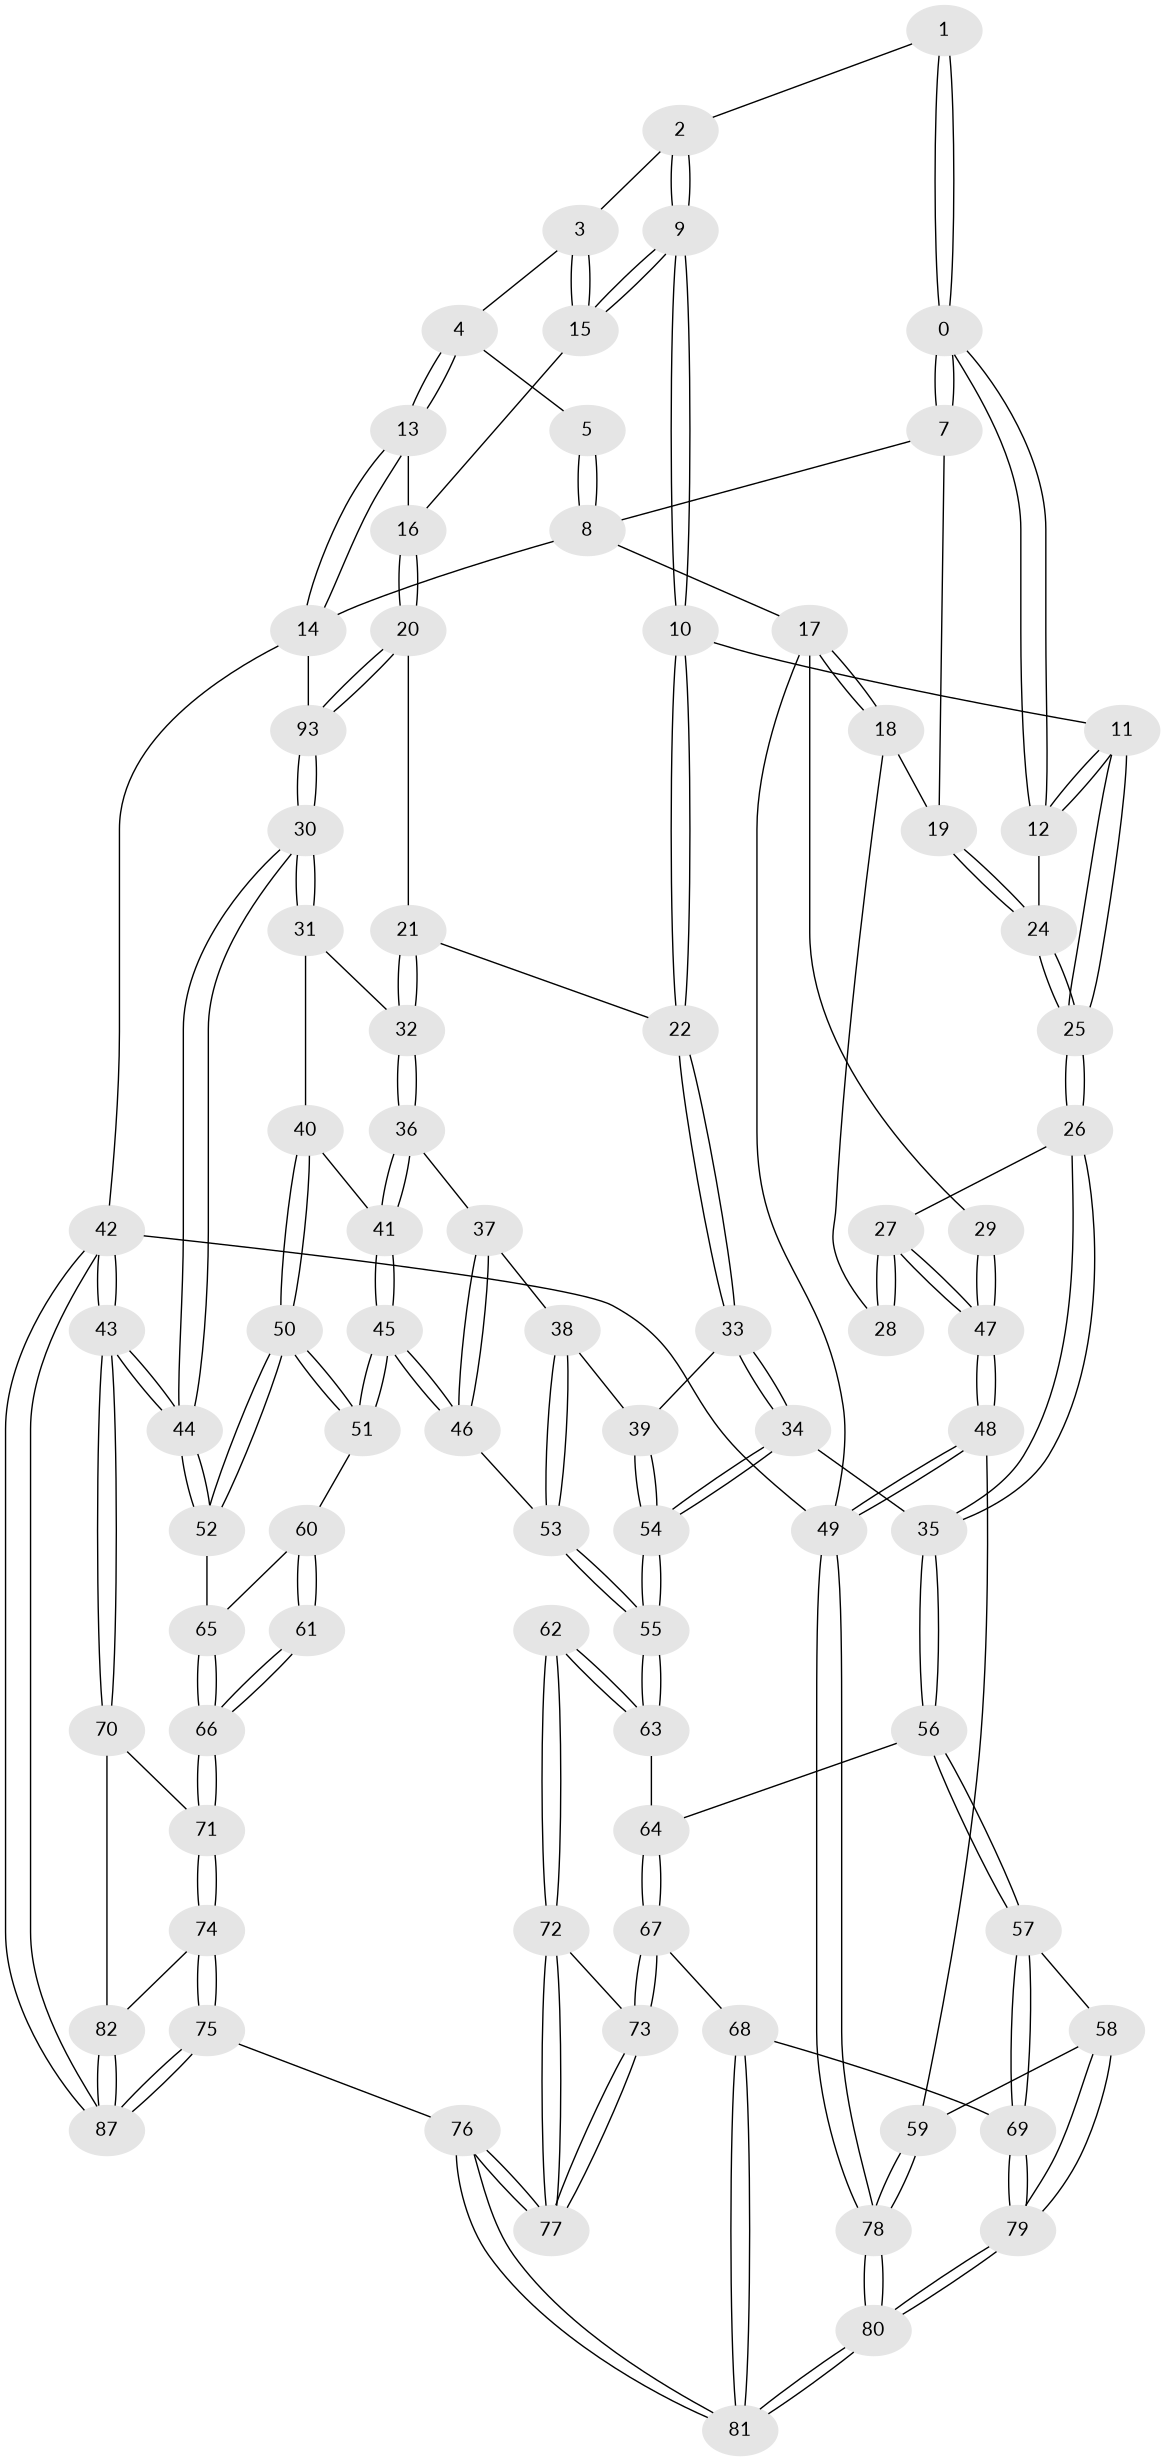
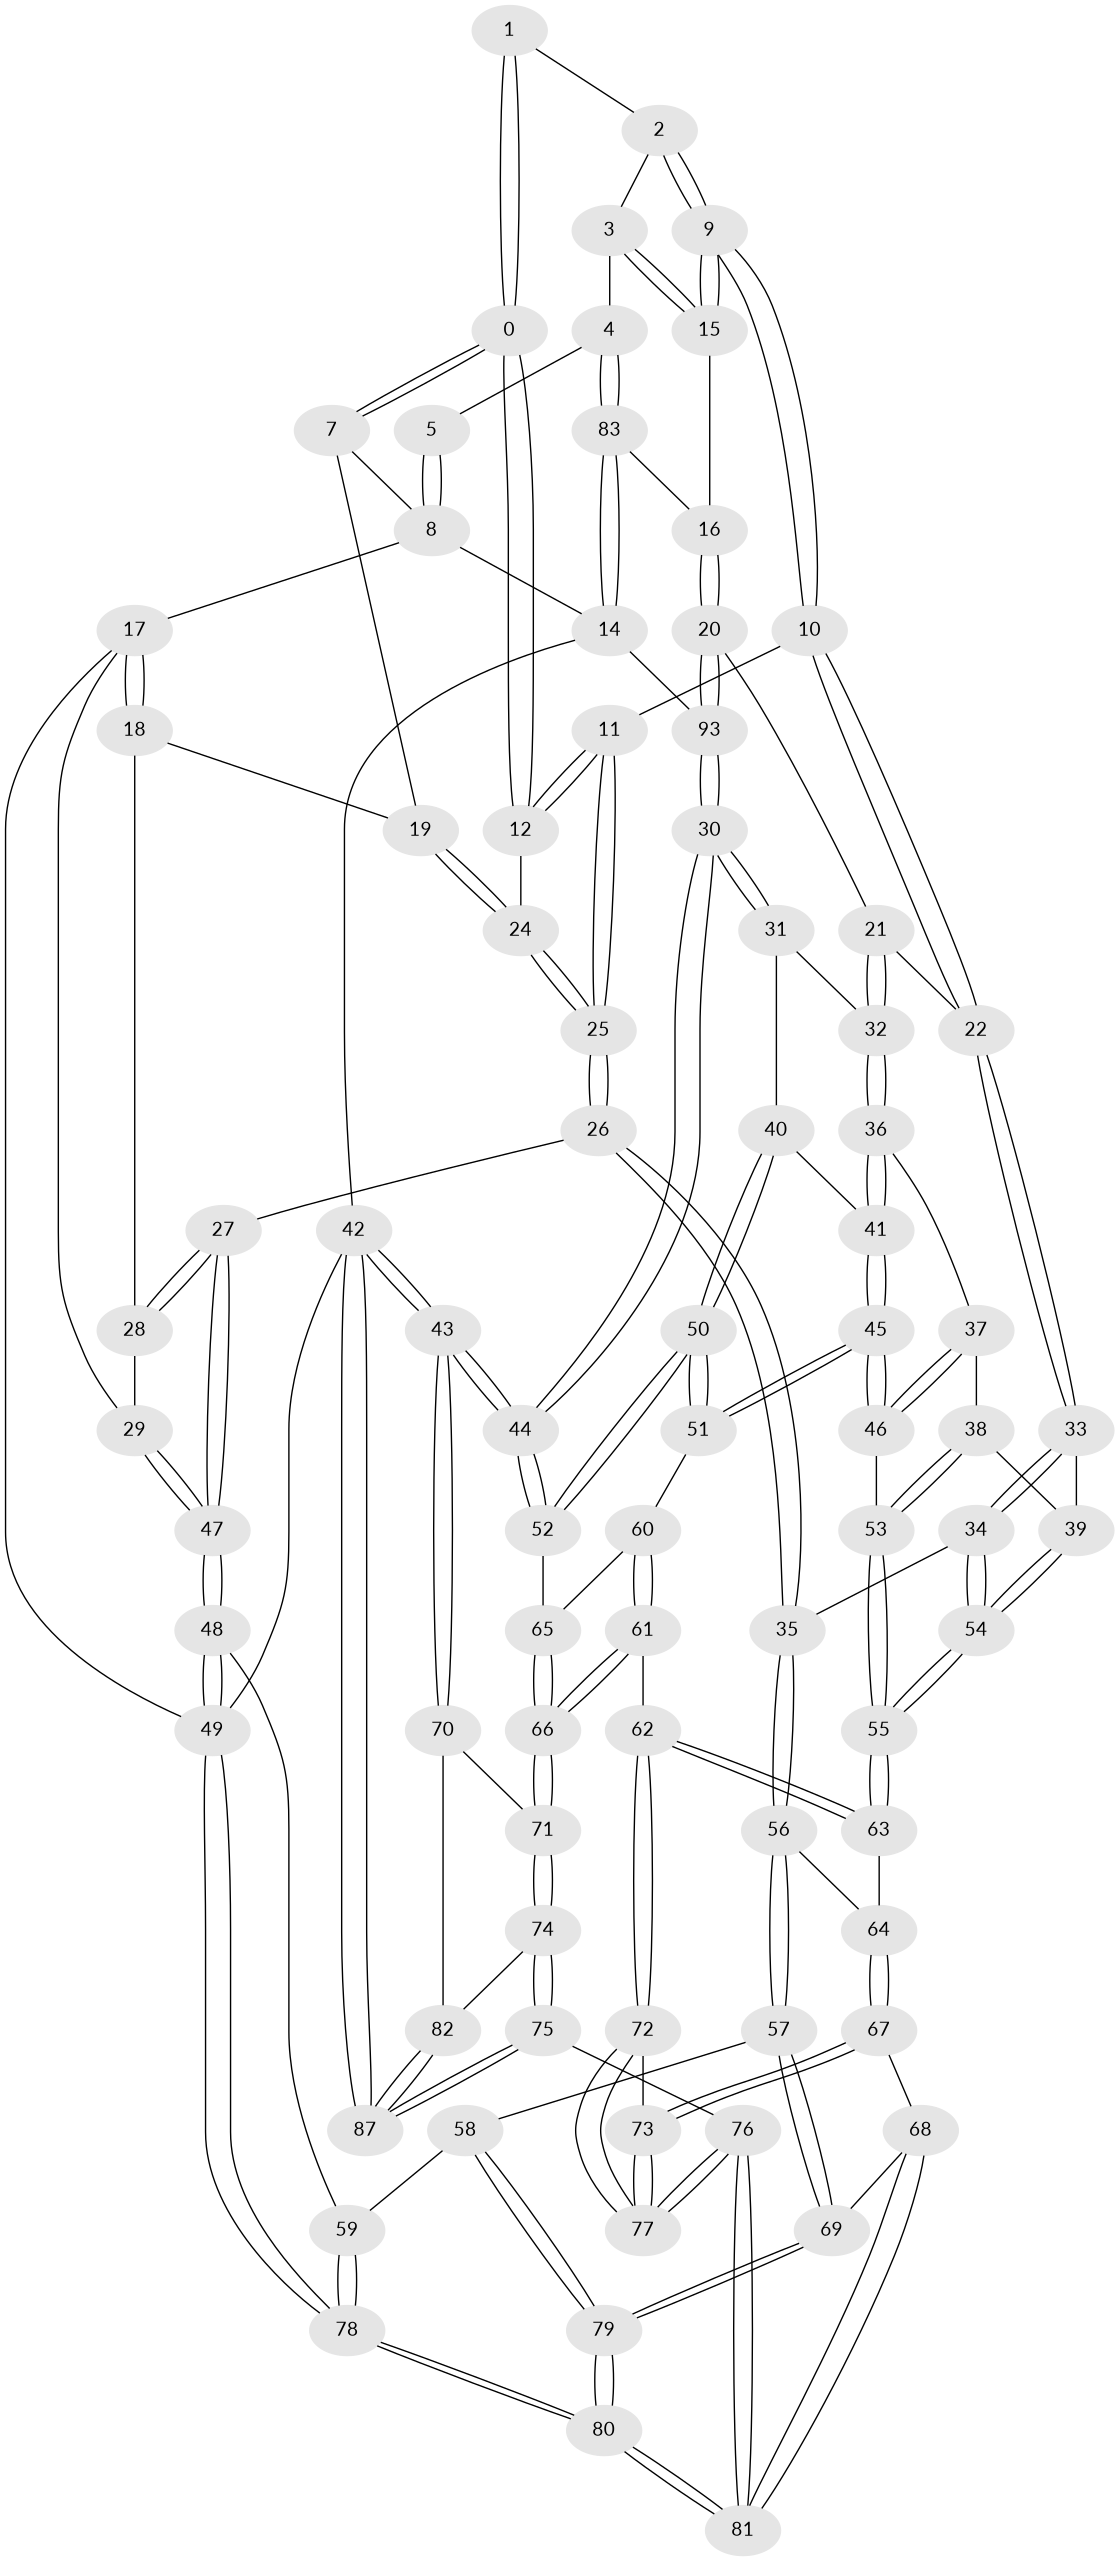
node "13": label "13" -> "83"
edge "28" -- "29": added
edge "61" -- "62": added
